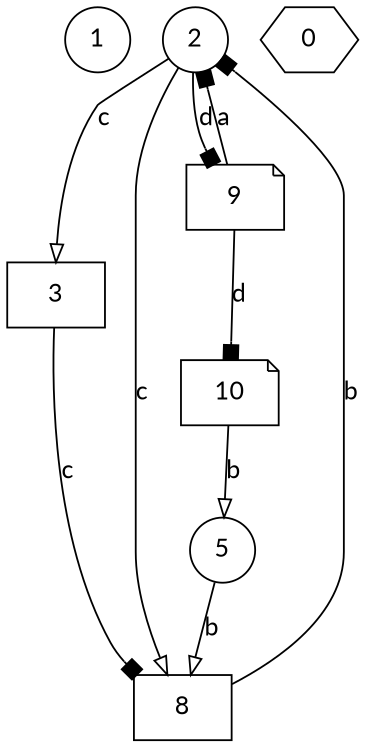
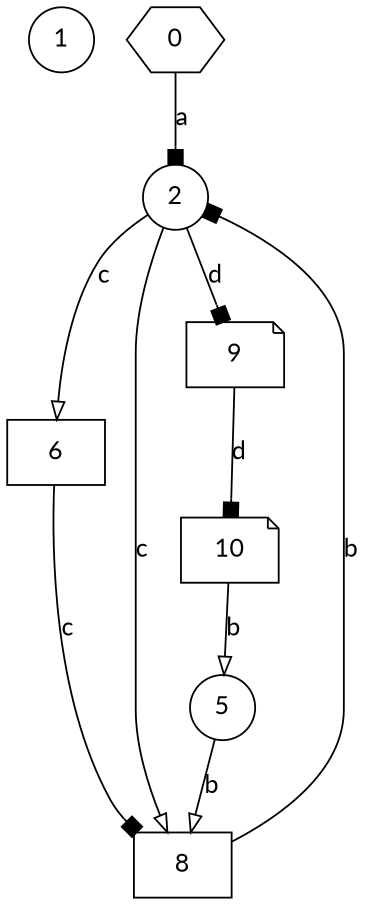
edge "9" -> "2": now "0" -> "2"
node "3": label "3" -> "6"
